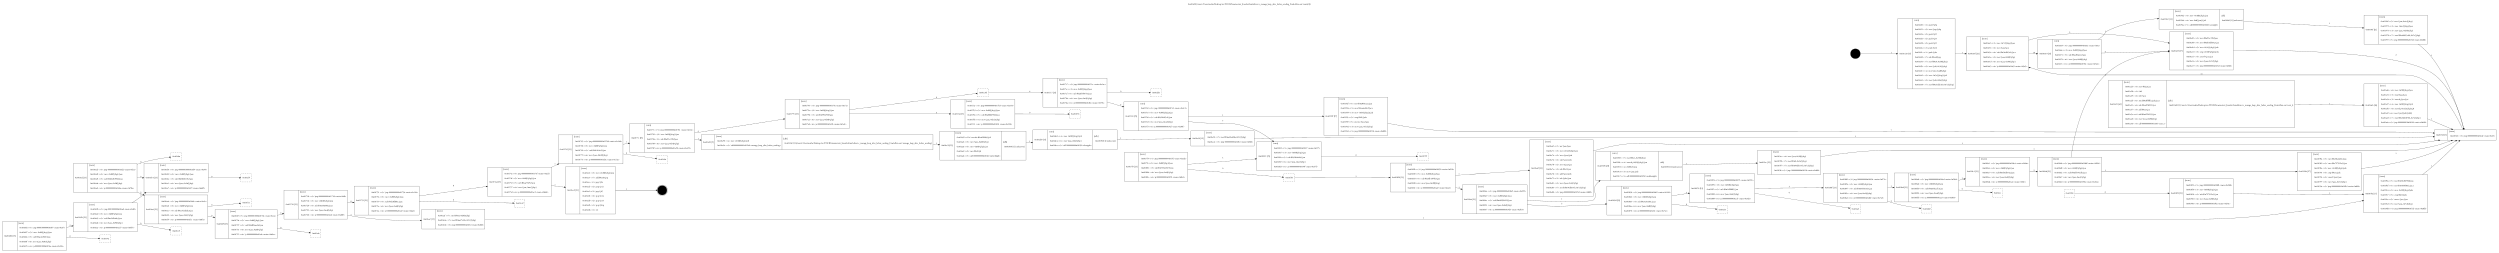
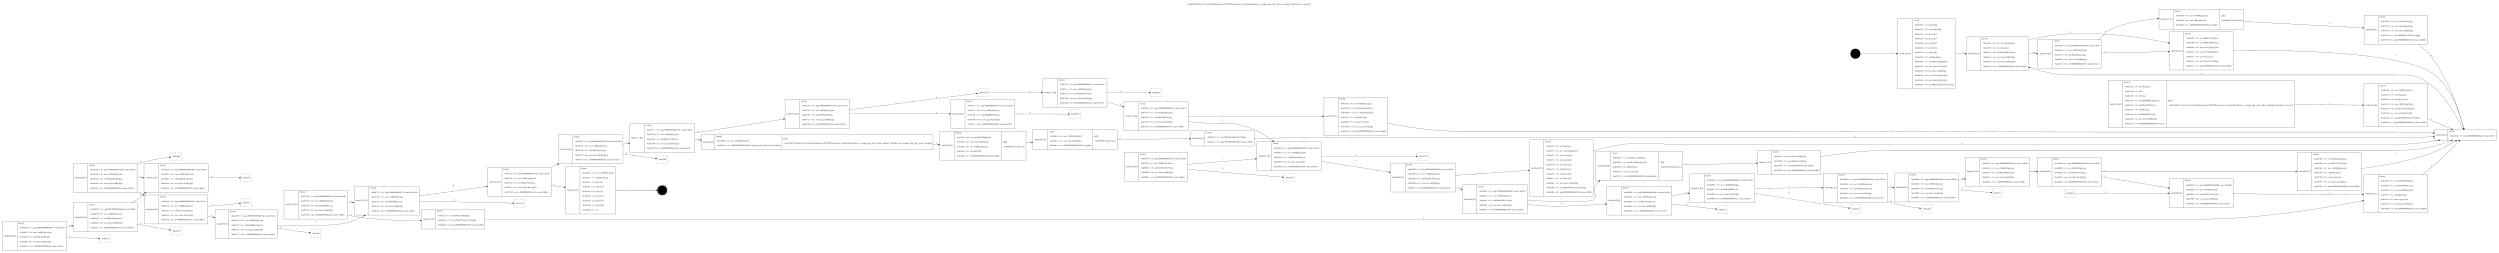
edge "0x4018da [25]" -> "0x401a03 [27]": now "0x4018da [25]" -> "0x4018f3 [25]"
edge "0x401f05" -> "0x40182b [25]": now "0x401812 [25]" -> "0x40182b [25]"
edge "0x4016ff [25]" -> "0x401718 [25]": now "0x4016ff [25]" -> "0x401731 [25]"
